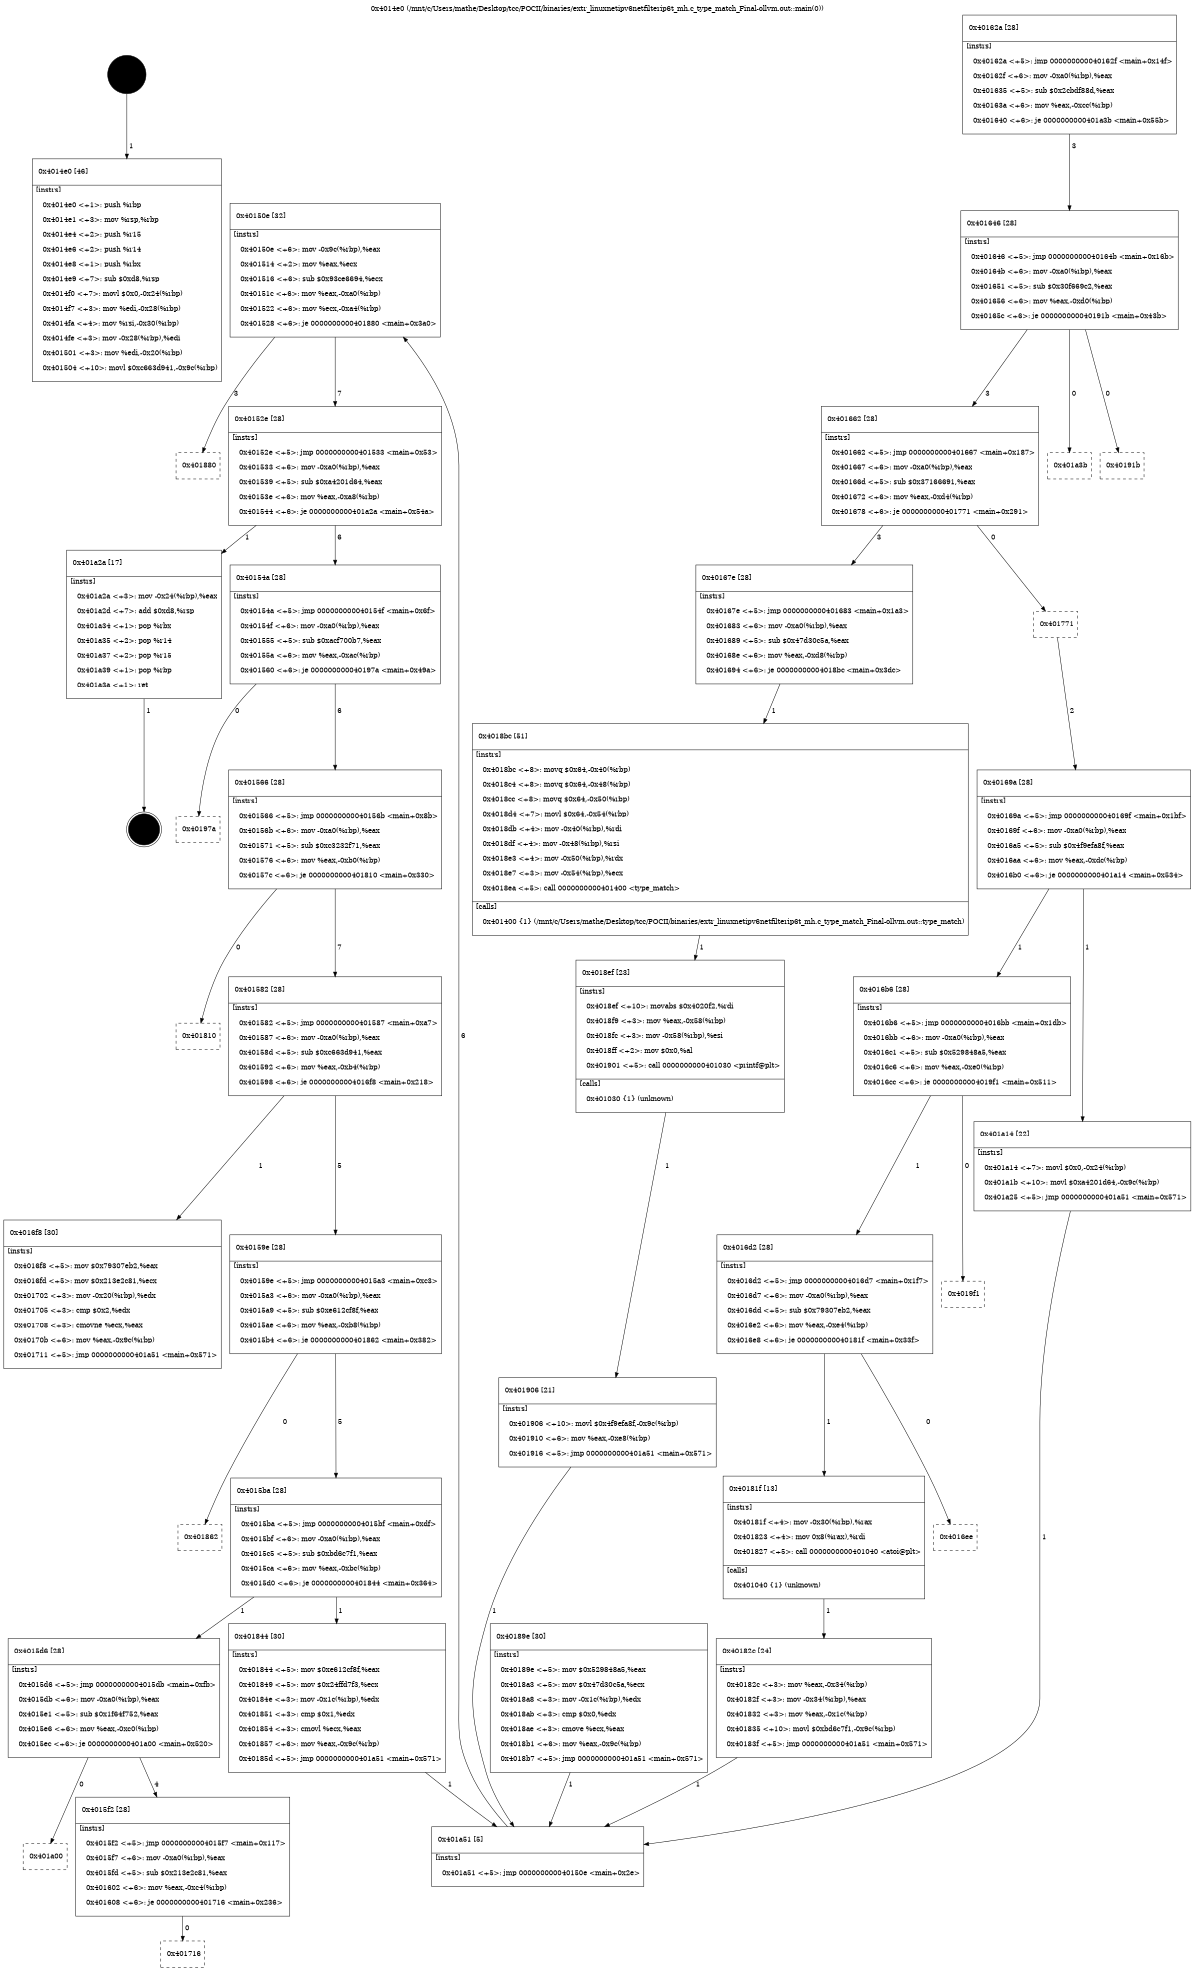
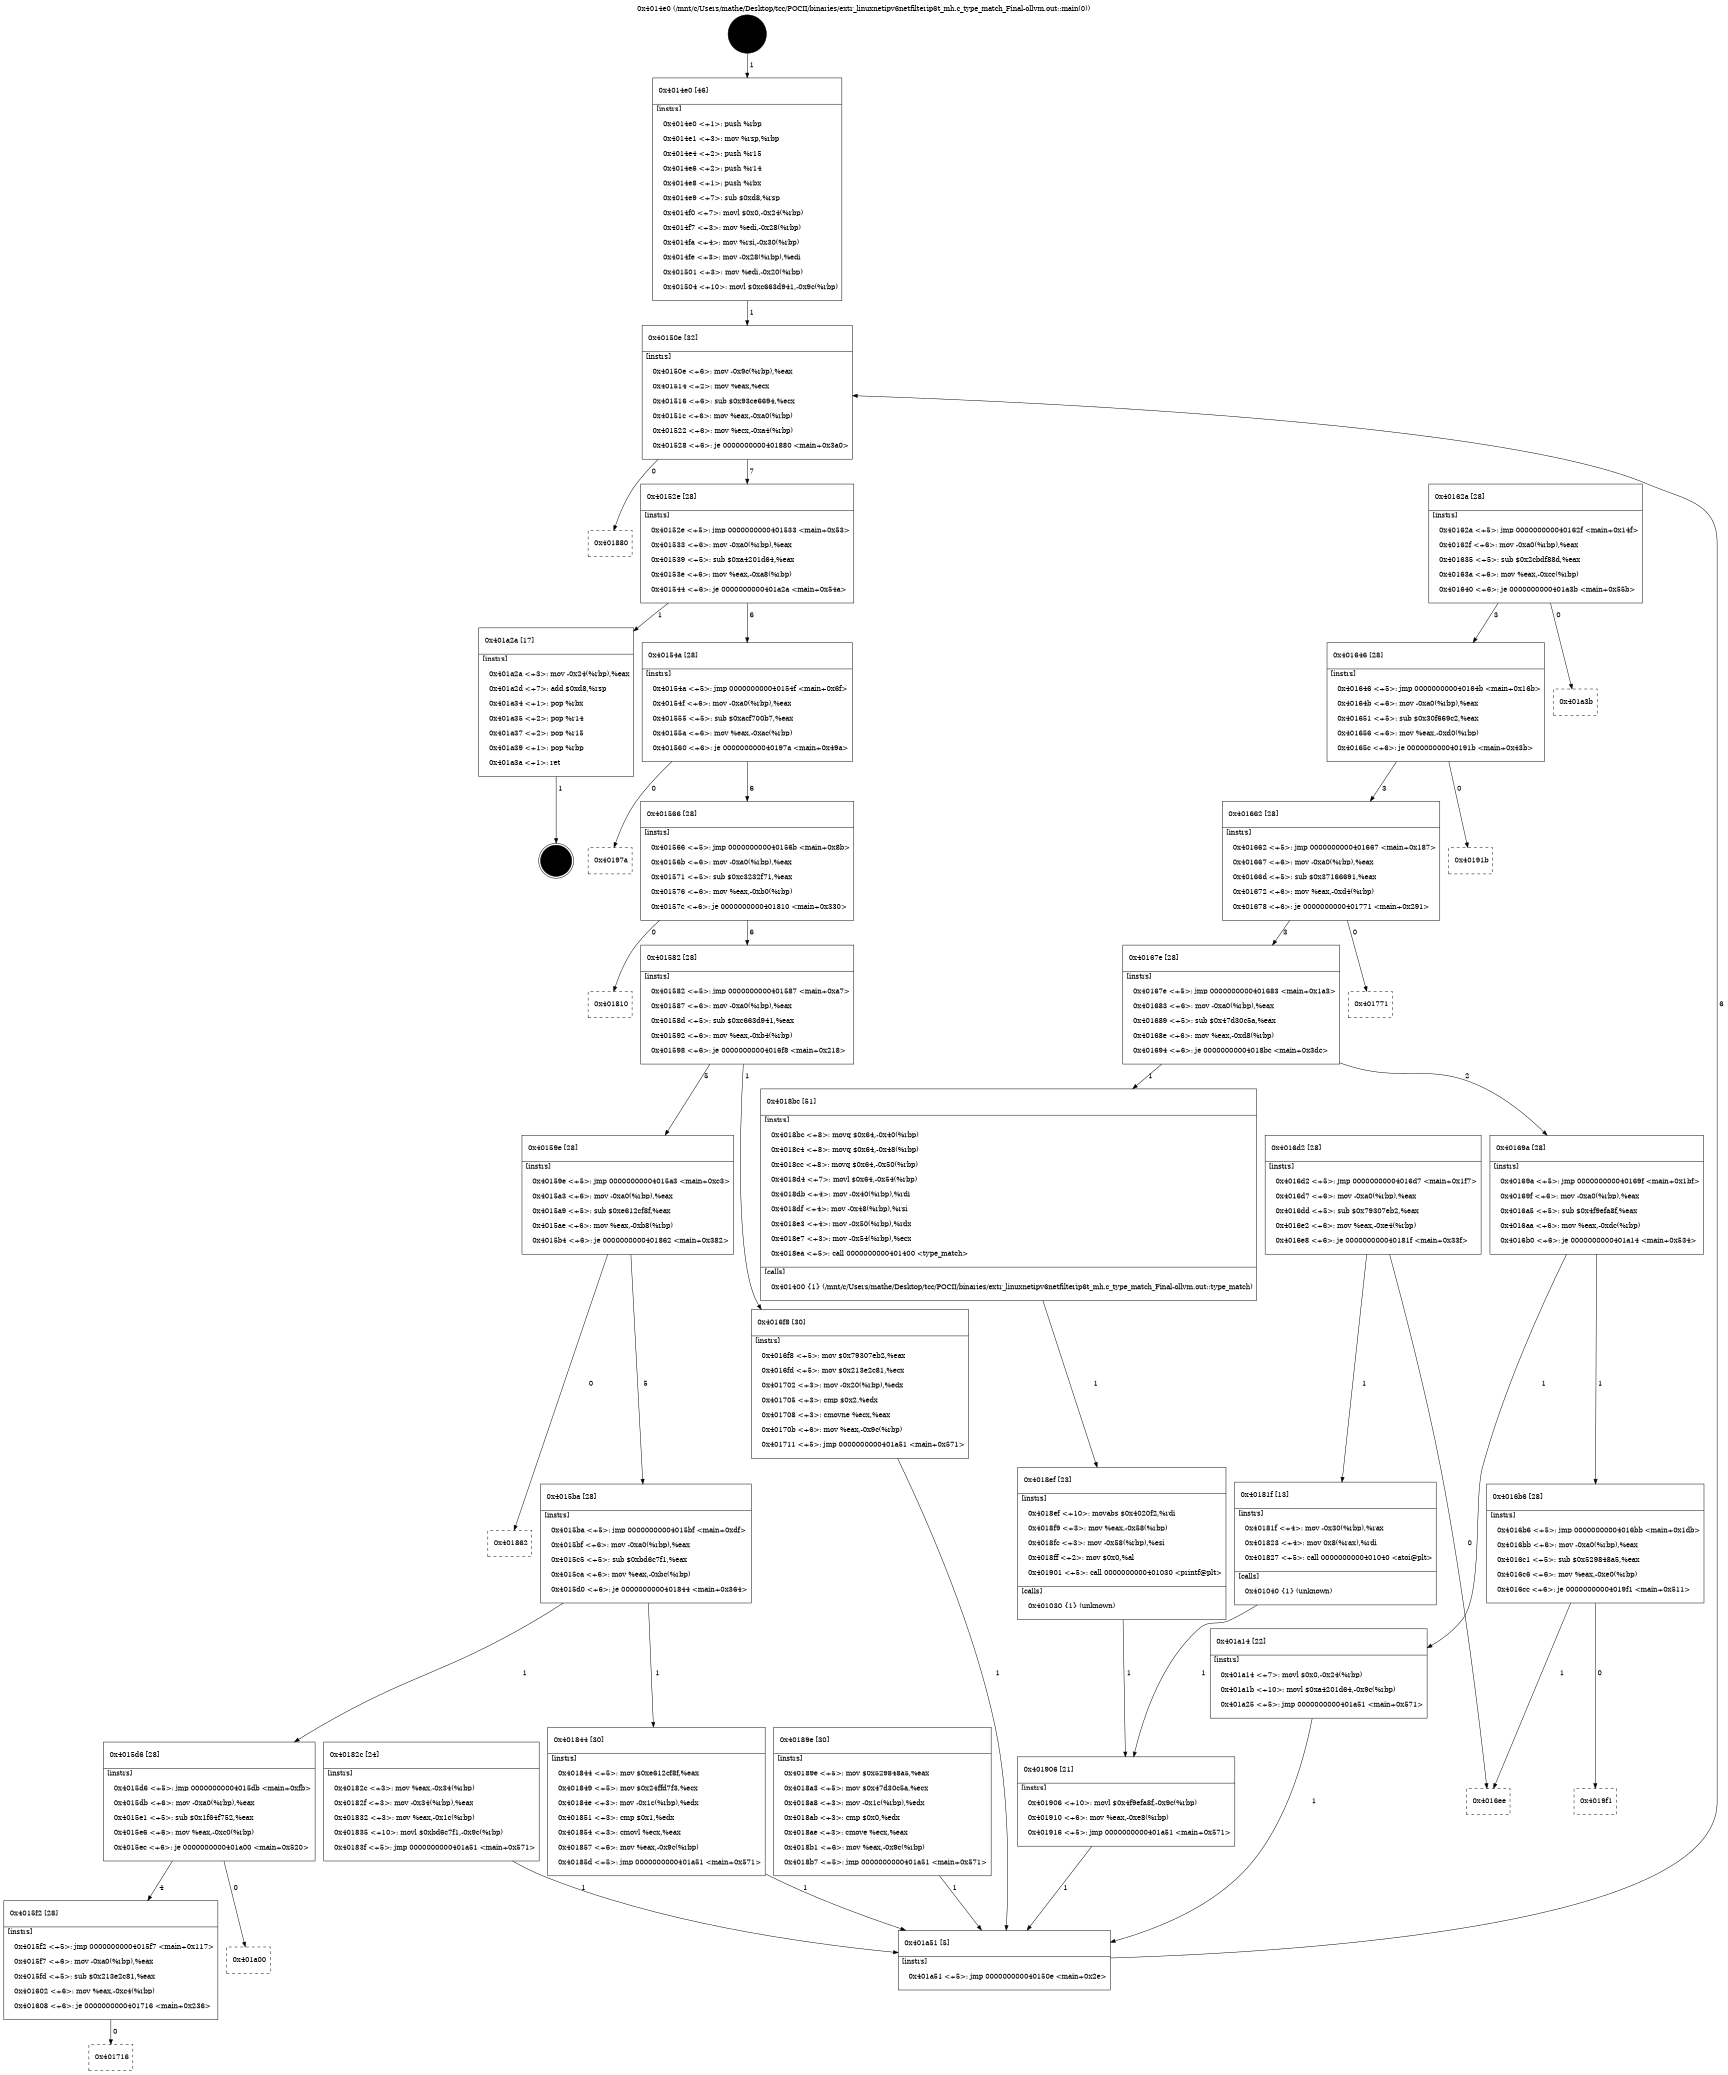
edge "0x4014e0 [46]" -> "0x40150e [32]": added, label "1"
edge "0x401646 [28]" -> "0x401a3b": now "0x40162a [28]" -> "0x401a3b"
edge "0x40150e [32]" -> "0x401880": label " 3" -> " 0"
edge "0x401771" -> "0x40169a [28]": now "0x40167e [28]" -> "0x40169a [28]"
edge "0x401566 [28]" -> "0x401582 [28]": label " 7" -> " 6"
edge "0x4016b6 [28]" -> "0x4016d2 [28]": now "0x4016b6 [28]" -> "0x4016ee"
edge "0x40181f [13]" -> "0x40182c [24]": now "0x40181f [13]" -> "0x401906 [21]"
edge "0x4016f8 [30]" -> "0x401a51 [5]": added, label "1"
